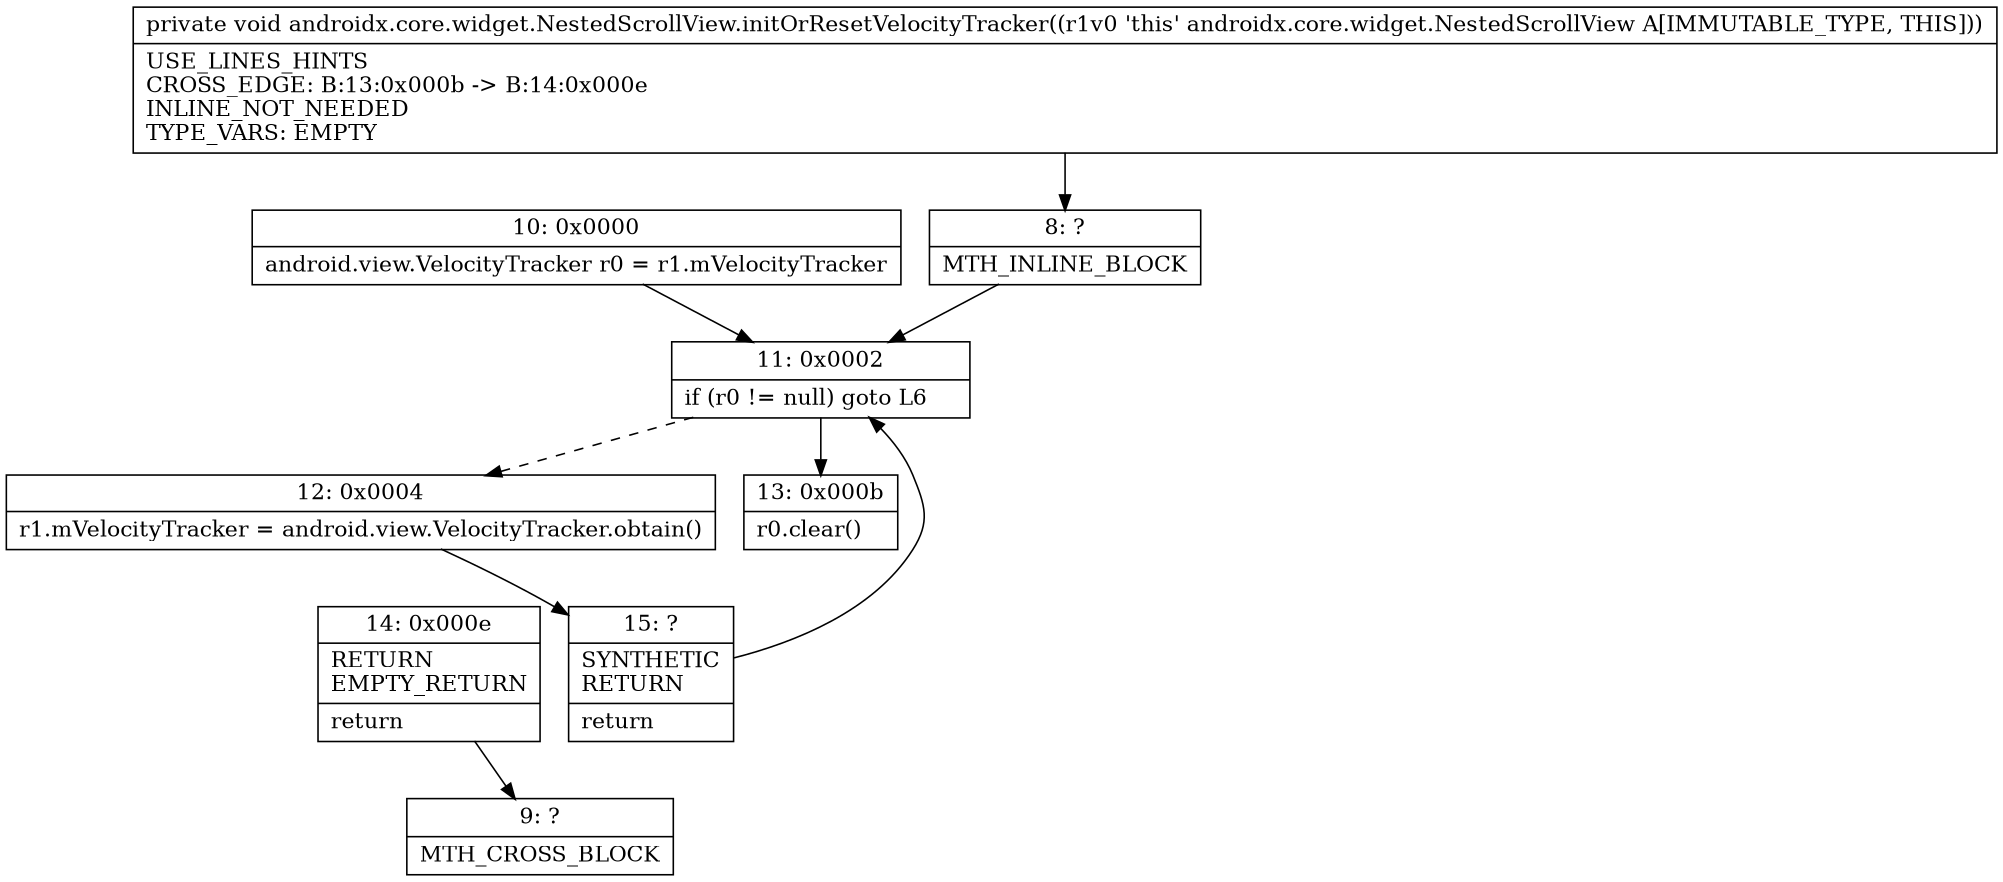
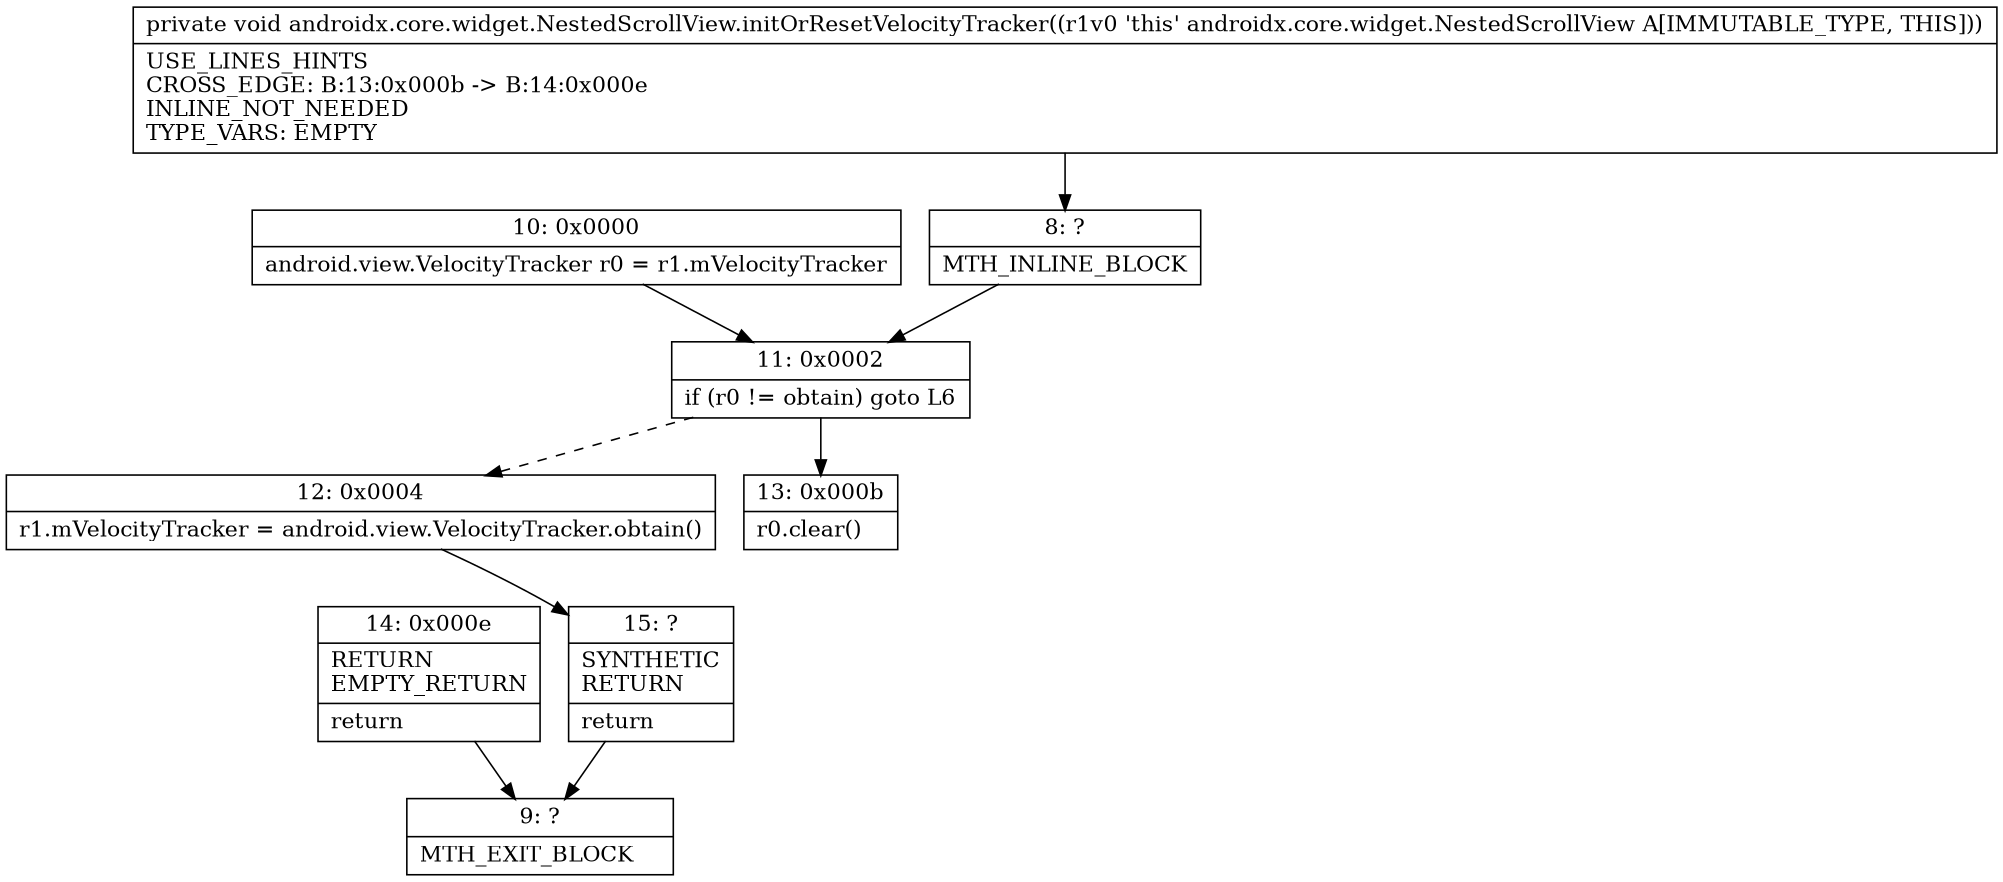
node "11: 0x0002": text "if (r0 != null) goto L6" -> "if (r0 != obtain) goto L6"
edge "15: ?" -> "11: 0x0002": now "15: ?" -> "9: ?"
node "9: ?": text "MTH_CROSS_BLOCK" -> "MTH_EXIT_BLOCK"
